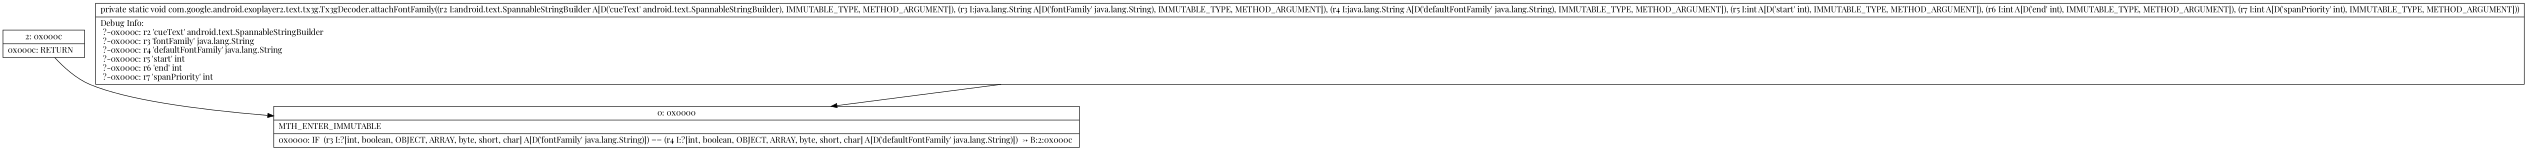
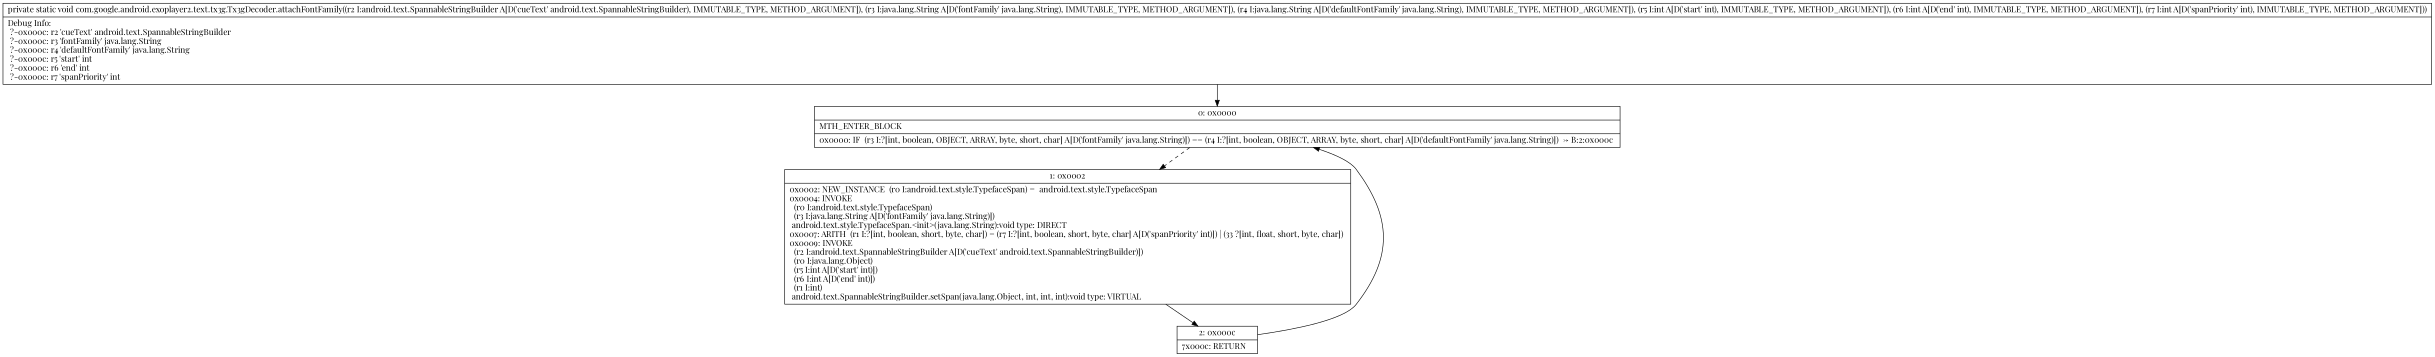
node "2: 0x000c": text "0x000c: RETURN" -> "7x000c: RETURN"
node "0: 0x0000": text "MTH_ENTER_IMMUTABLE" -> "MTH_ENTER_BLOCK"
node "1: 0x0002": added
